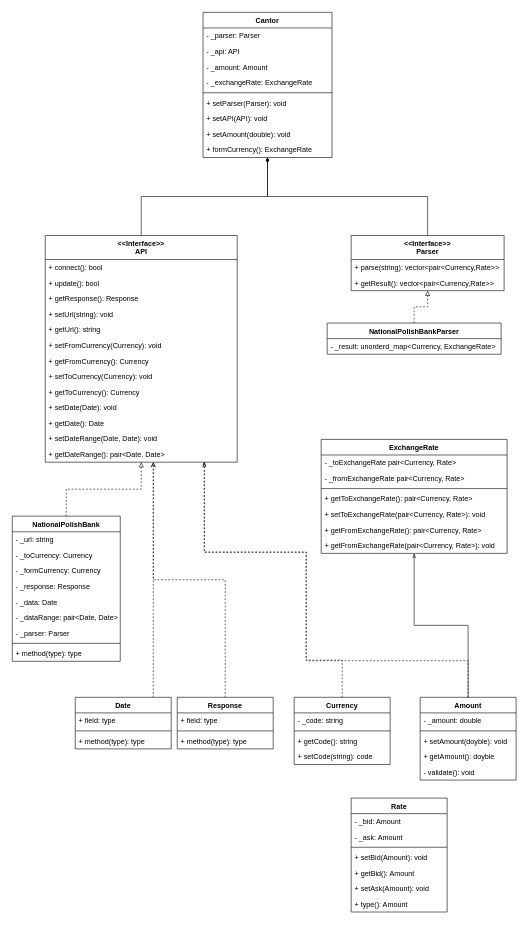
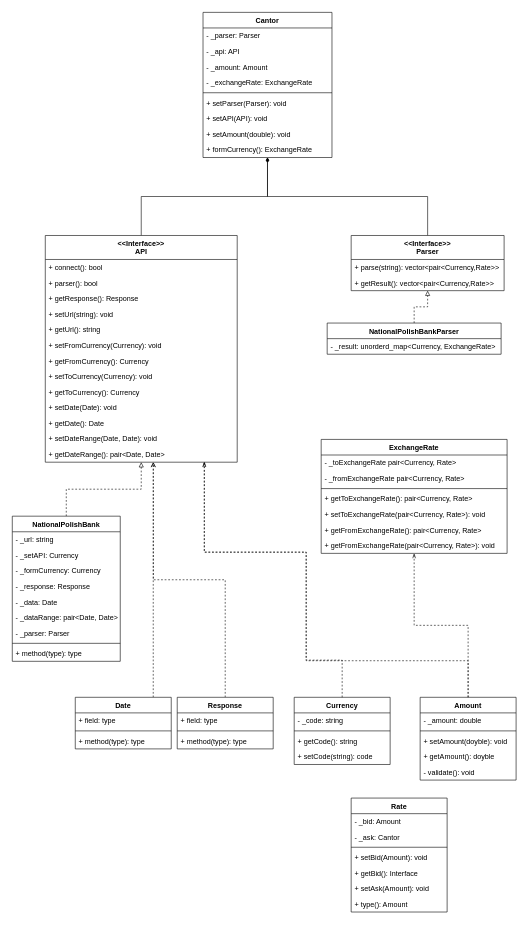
node "+ update(): bool": label "+ update(): bool" -> "+ parser(): bool"
node "- _toCurrency: Currency": label "- _toCurrency: Currency" -> "- _setAPI: Currency"
edge "Amount" -> "ExchangeRate": style solid -> dashed
node "- _ask: Amount": label "- _ask: Amount" -> "- _ask: Cantor"
node "+ getBid(): Amount": label "+ getBid(): Amount" -> "+ getBid(): Interface"
